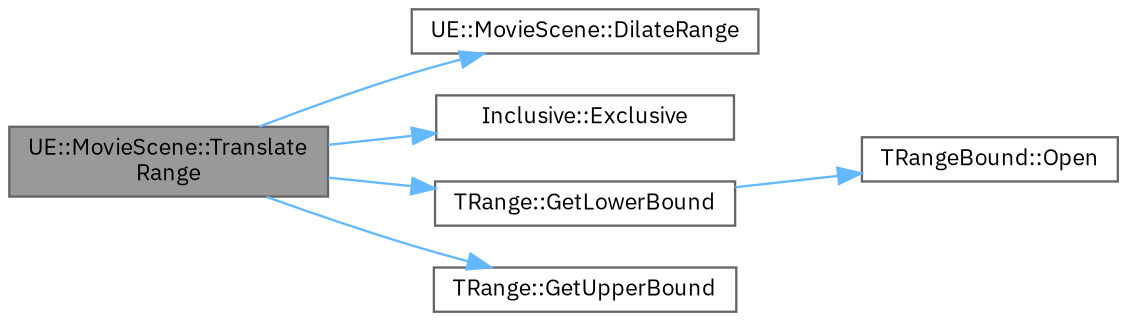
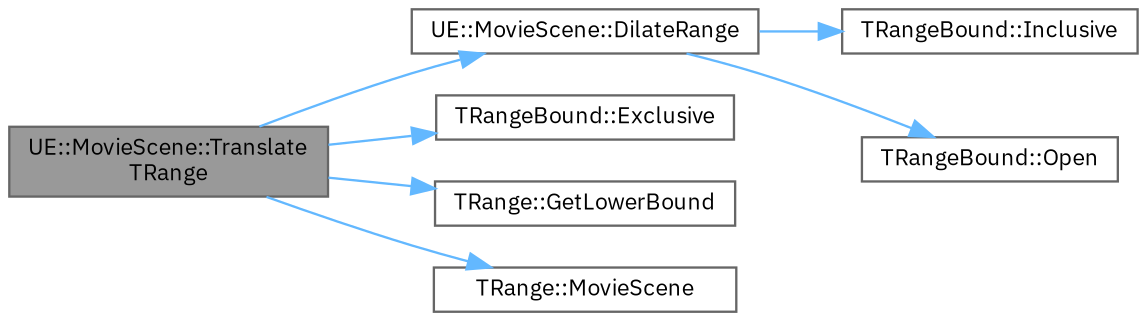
node "TRangeBound::Inclusive": added
node "Inclusive::Exclusive": label "Inclusive::Exclusive" -> "TRangeBound::Exclusive"
node "UE::MovieScene::Translate Range": label "UE::MovieScene::Translate Range" -> "UE::MovieScene::Translate TRange"
edge "TRange::GetLowerBound" -> "TRangeBound::Open": now "UE::MovieScene::DilateRange" -> "TRangeBound::Open"
node "TRange::GetUpperBound": label "TRange::GetUpperBound" -> "TRange::MovieScene"
